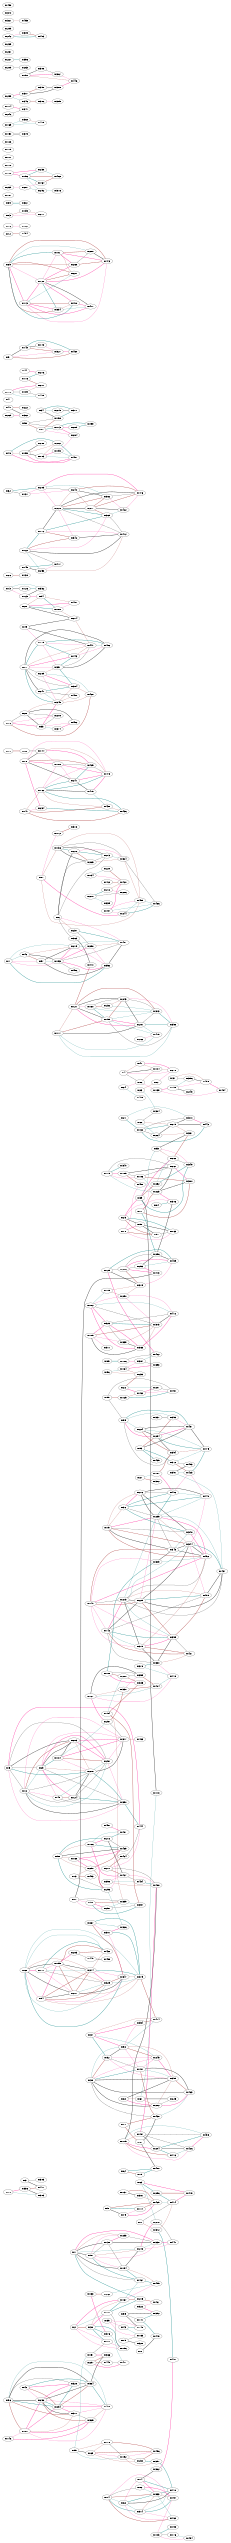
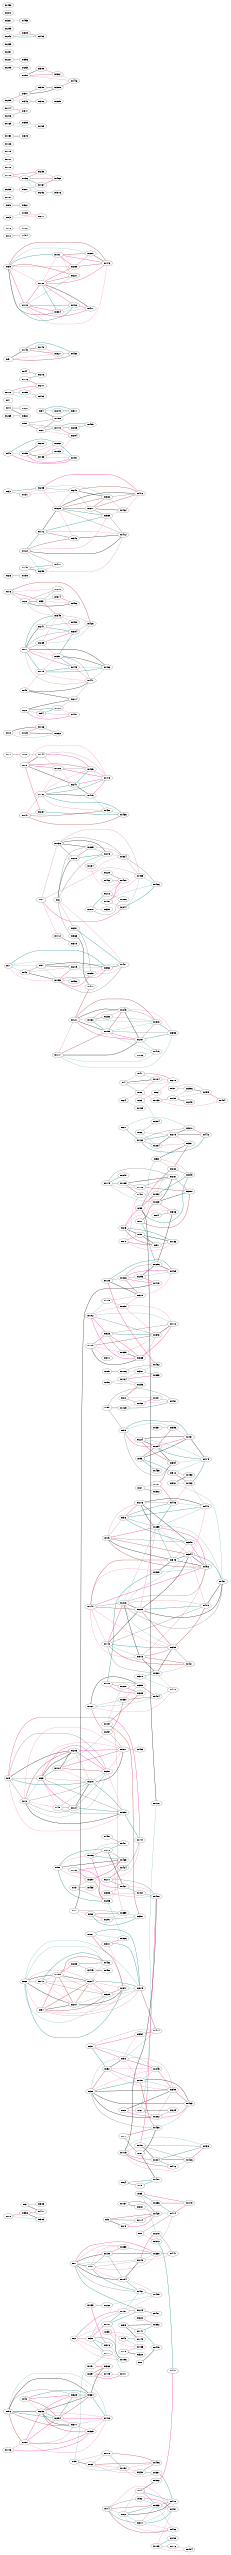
edge "N-123" -- "N-54": now "N-123" -- "N-126"
edge "N-220" -- "N-134": now "N-273" -- "N-134"
